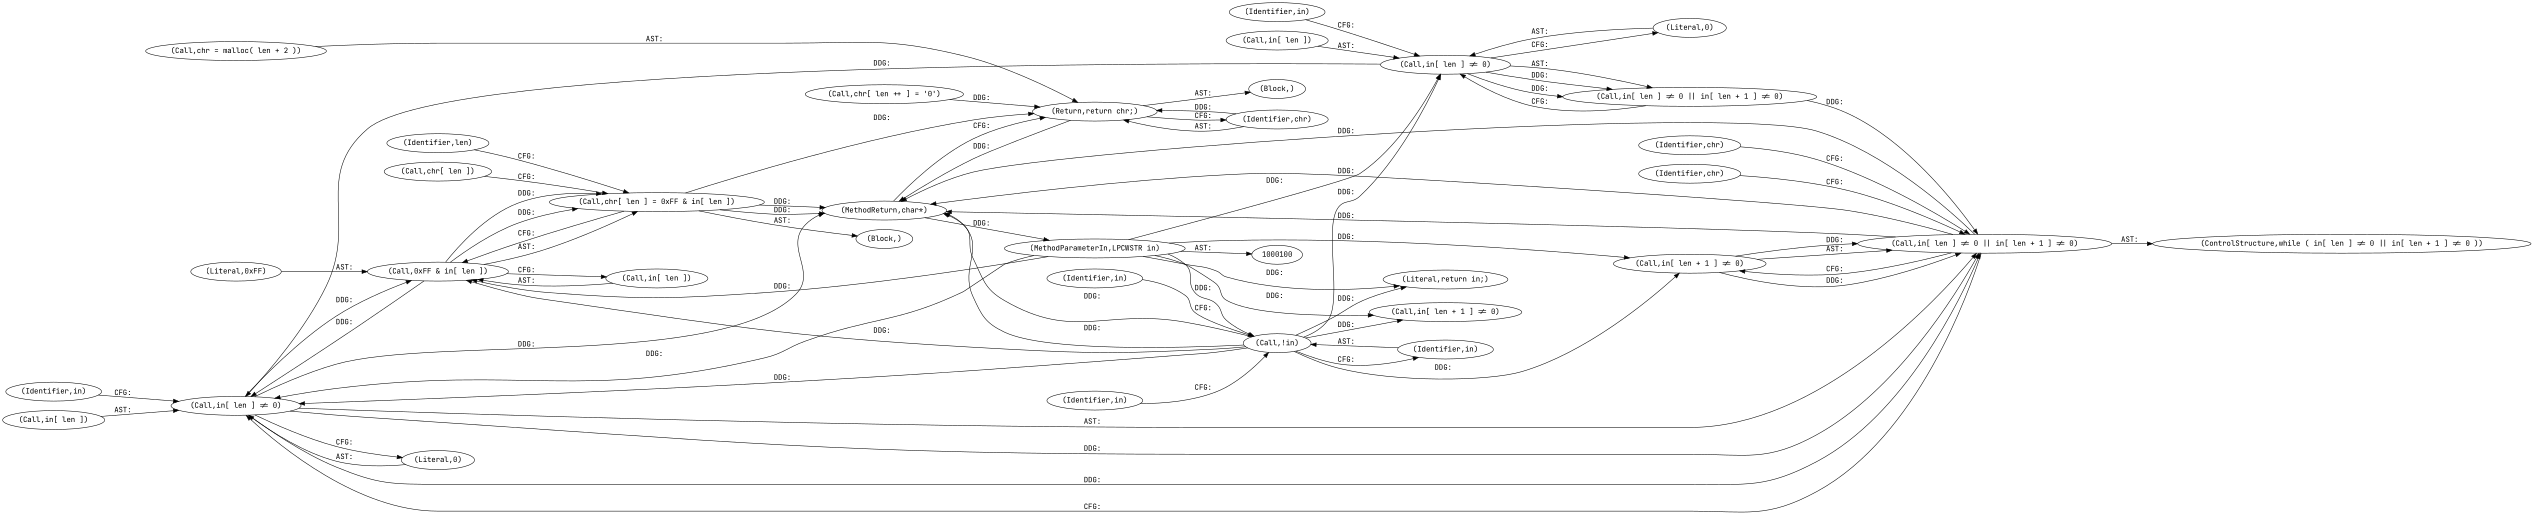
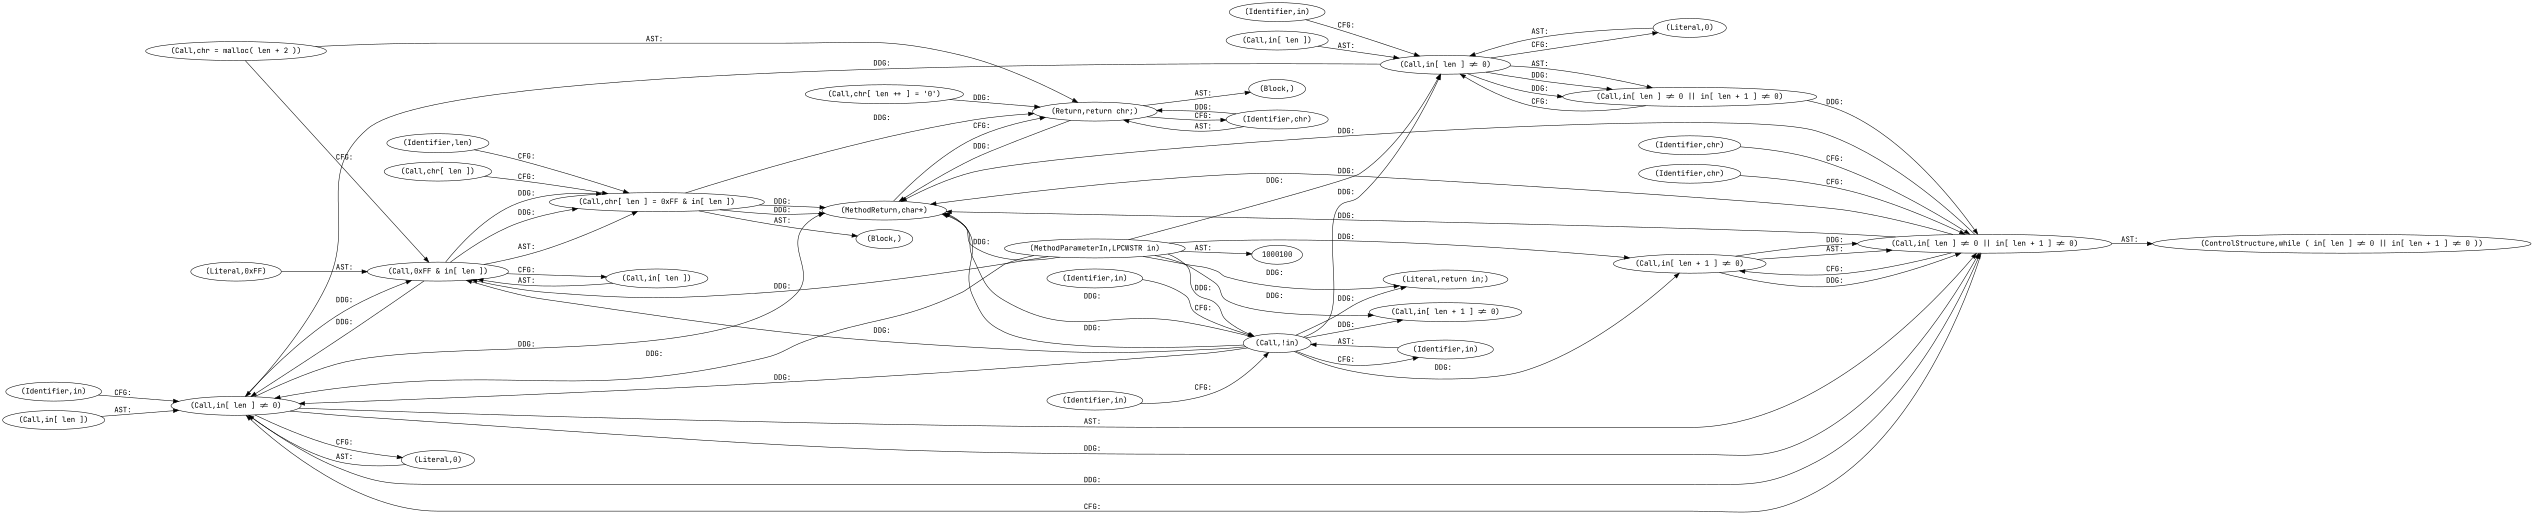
edge "(MethodReturn,char*)" -> "(MethodParameterIn,LPCWSTR in)": reversed
edge "(Call,chr[ len ] = 0xFF & in[ len ])" -> "(Call,0xFF & in[ len ])": now "(Call,chr = malloc( len + 2 ))" -> "(Call,0xFF & in[ len ])"
